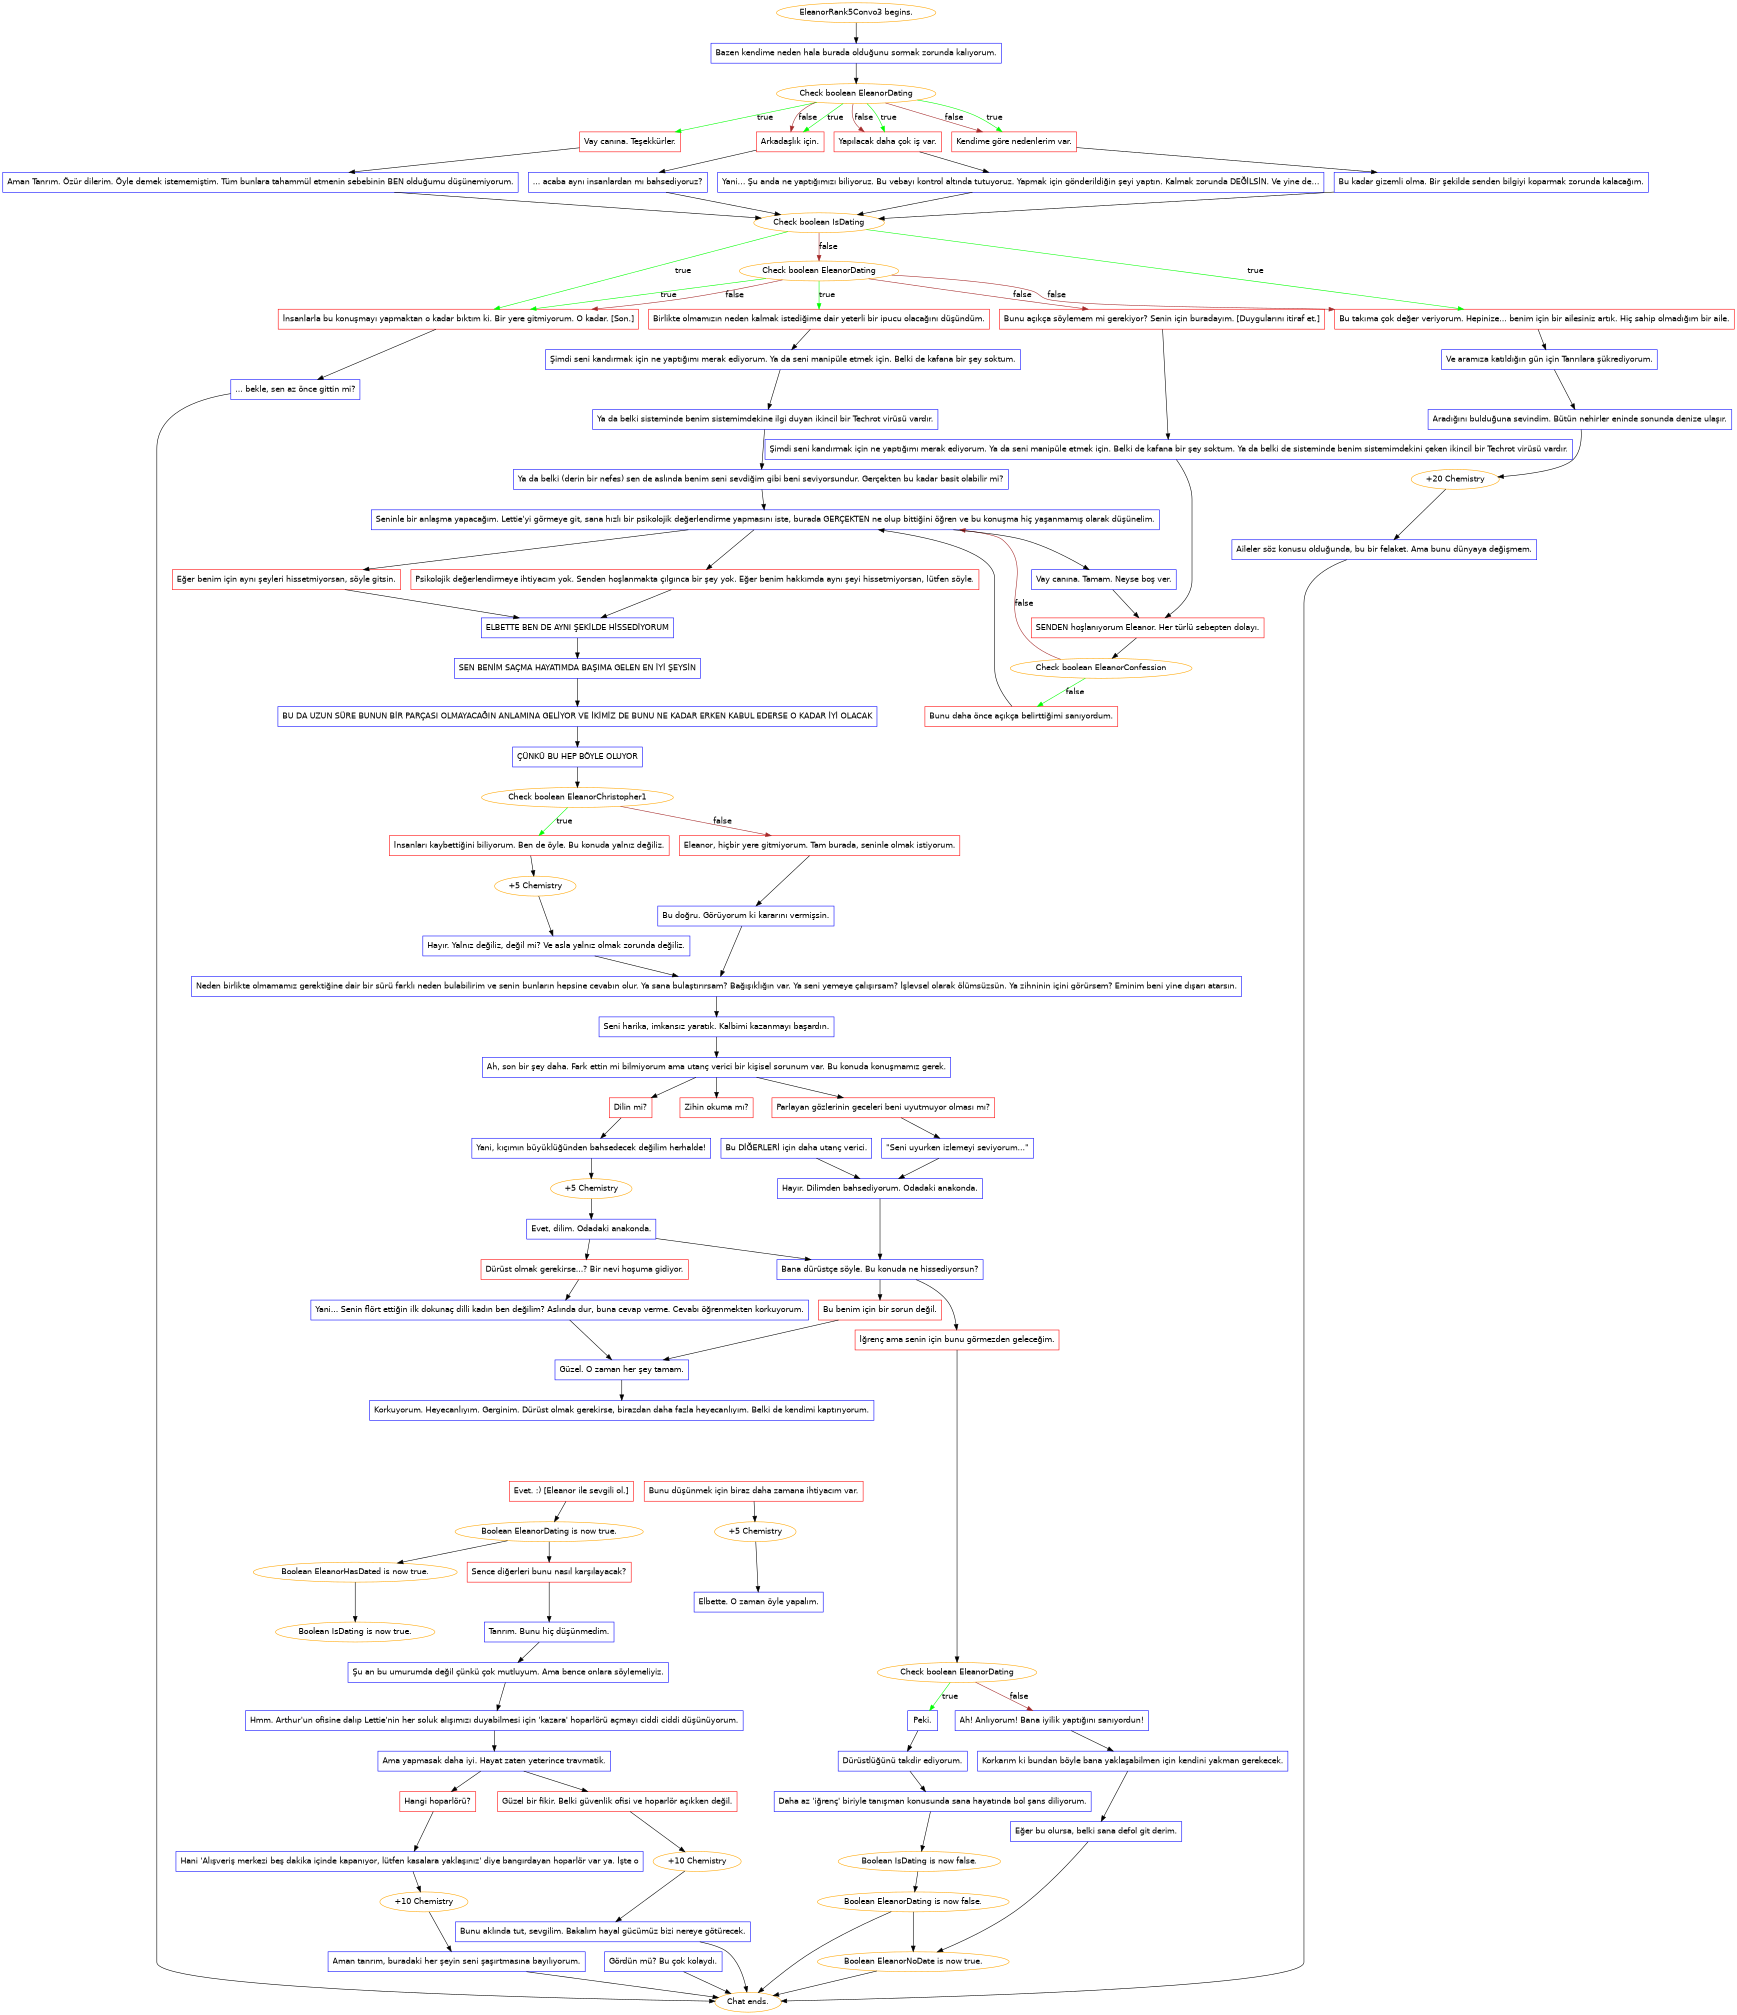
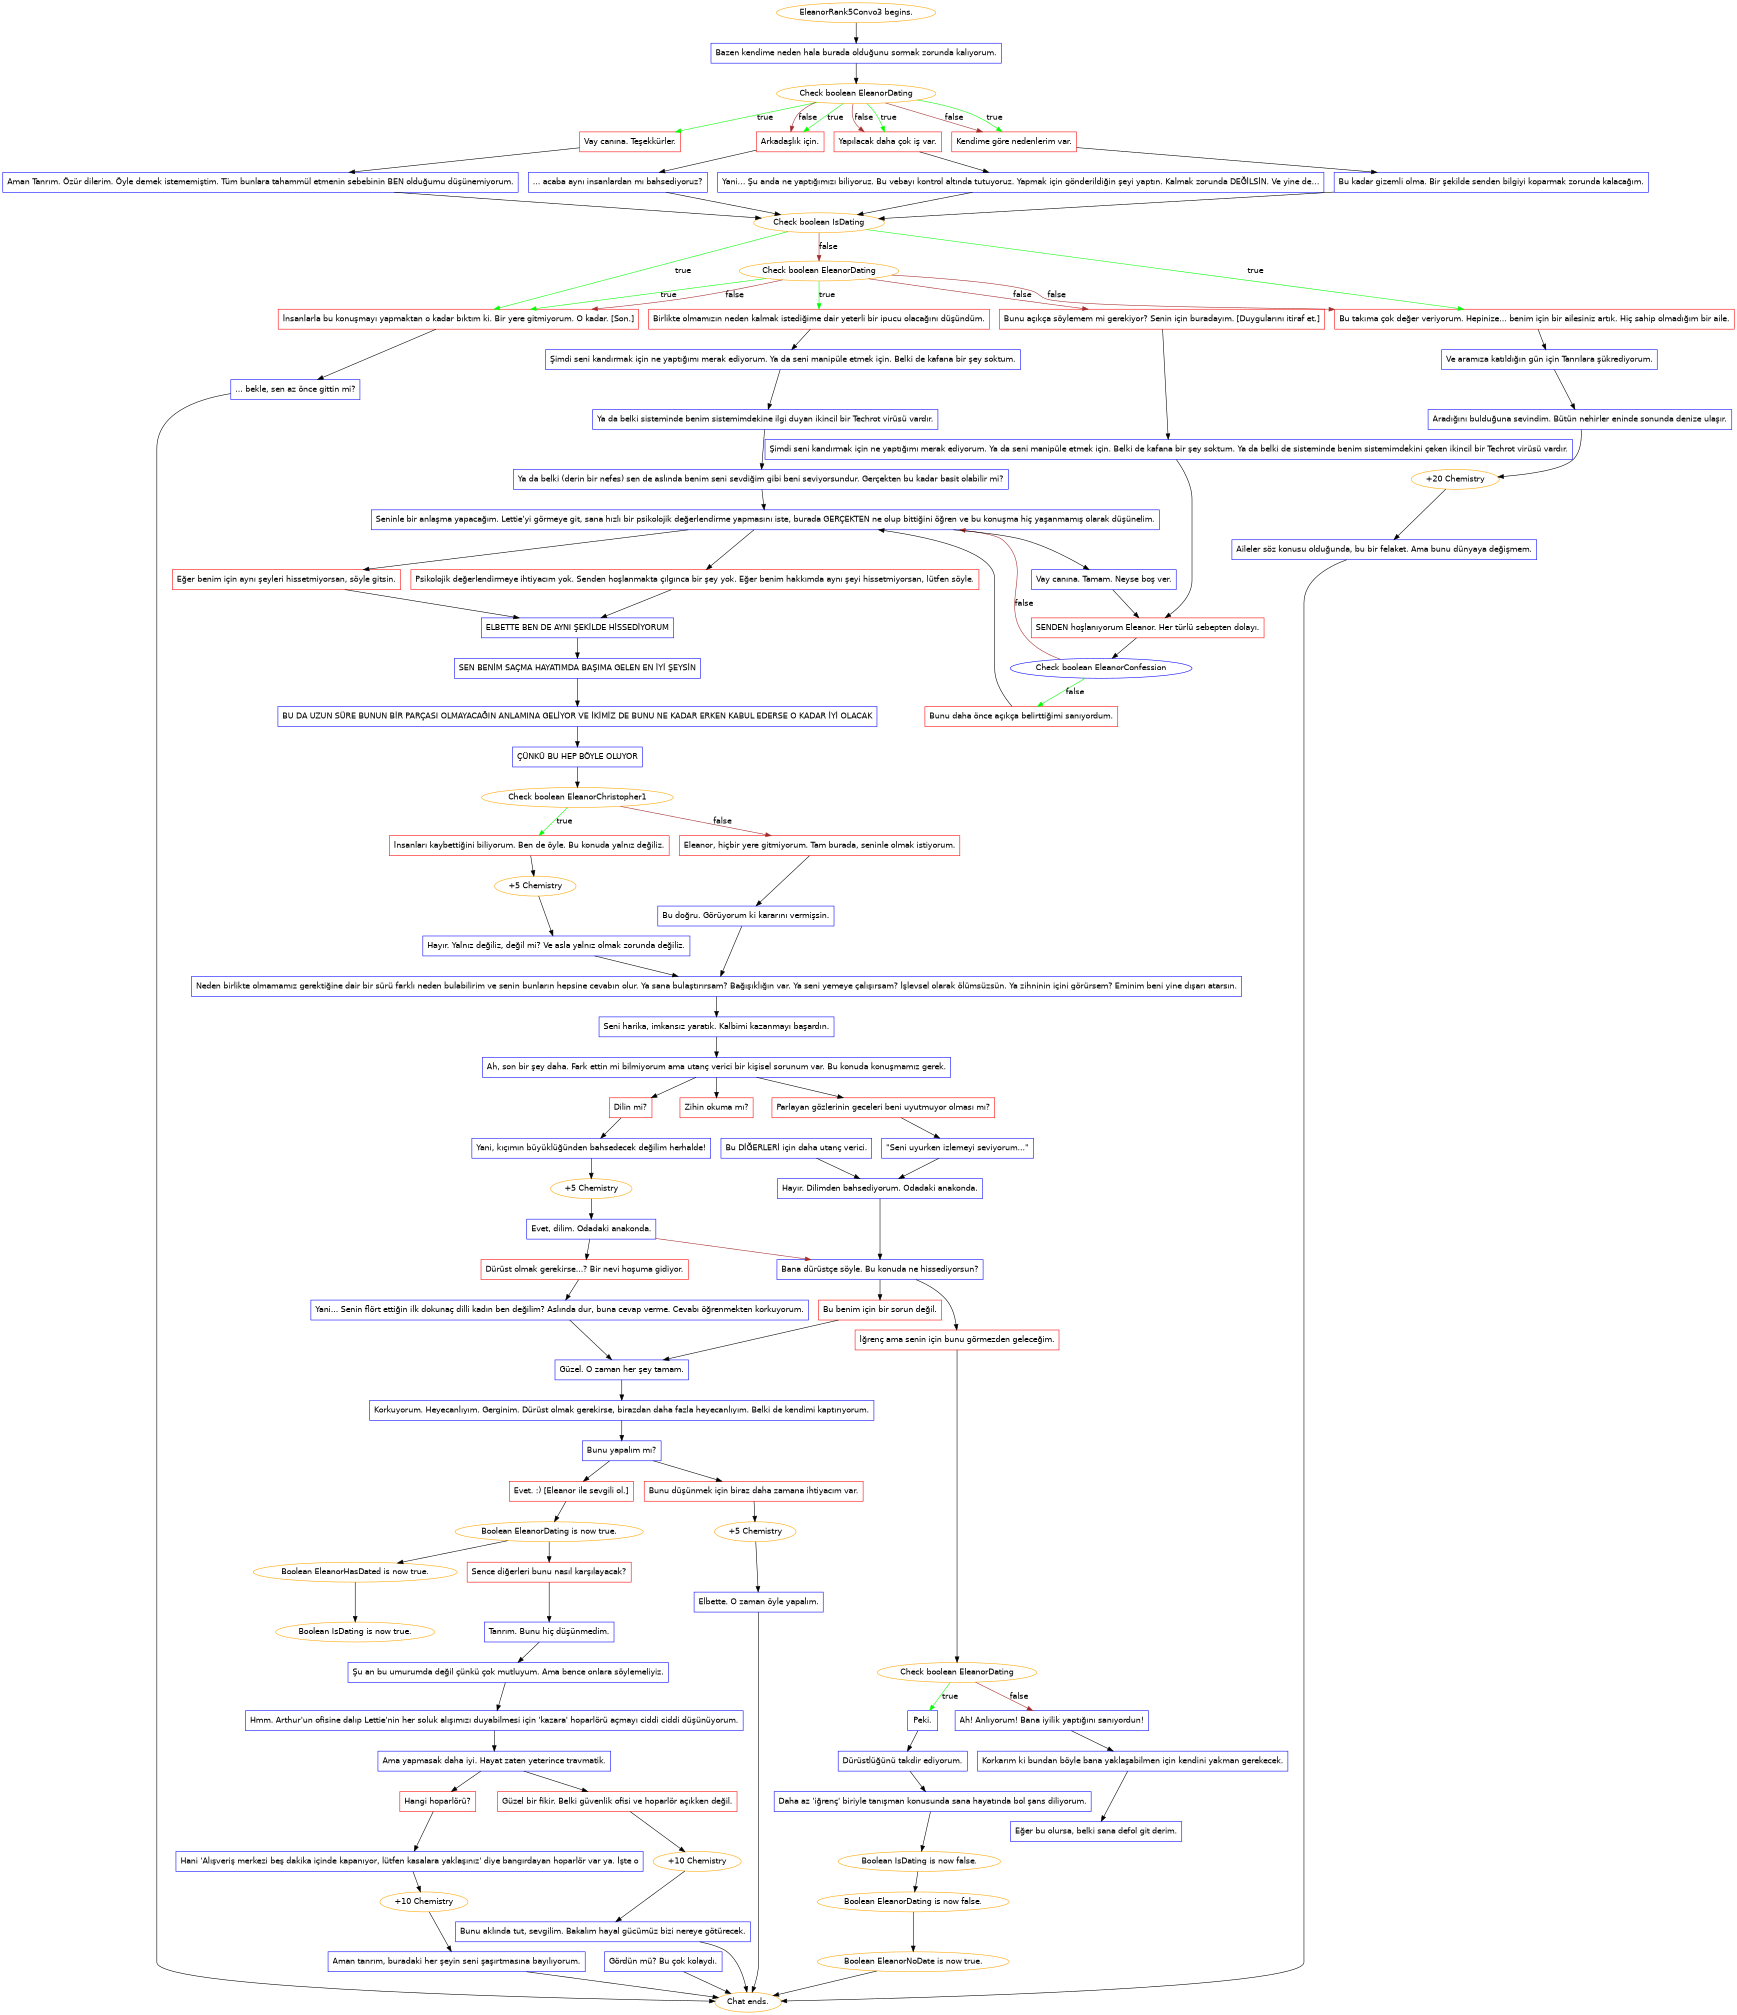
node "Check boolean EleanorConfession": color orange -> blue
edge "Evet, dilim. Odadaki anakonda." -> "Bana dürüstçe söyle. Bu konuda ne hissediyorsun?": color black -> brown
node "Bunu yapalım mı?": added
edge "Eğer bu olursa, belki sana defol git derim." -> "Boolean EleanorNoDate is now true.": removed
edge "Boolean EleanorDating is now false." -> "Chat ends.": now "Elbette. O zaman öyle yapalım." -> "Chat ends."
